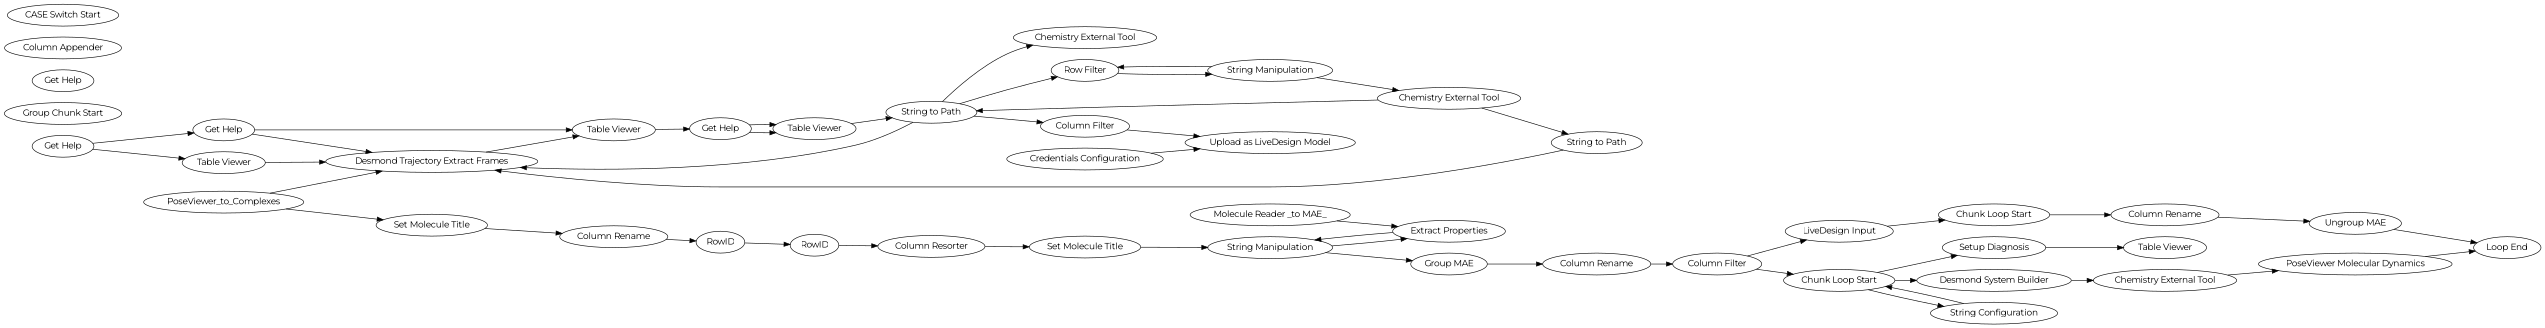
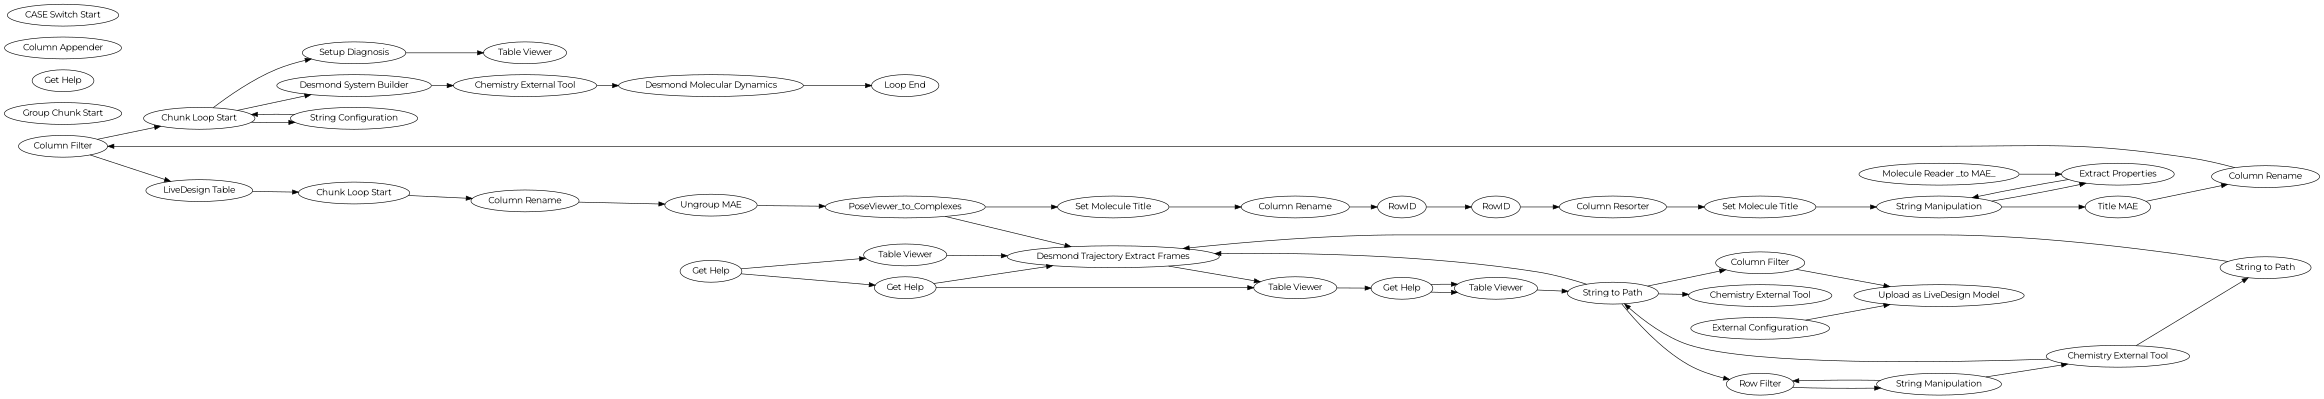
node "Credentials Configuration": label "Credentials Configuration" -> "External Configuration"
node "LiveDesign Input": label "LiveDesign Input" -> "LiveDesign Table"
edge "Ungroup MAE" -> "Loop End": now "Ungroup MAE" -> "PoseViewer_to_Complexes"
node "Group MAE": label "Group MAE" -> "Title MAE"
node "PoseViewer Molecular Dynamics": label "PoseViewer Molecular Dynamics" -> "Desmond Molecular Dynamics"
